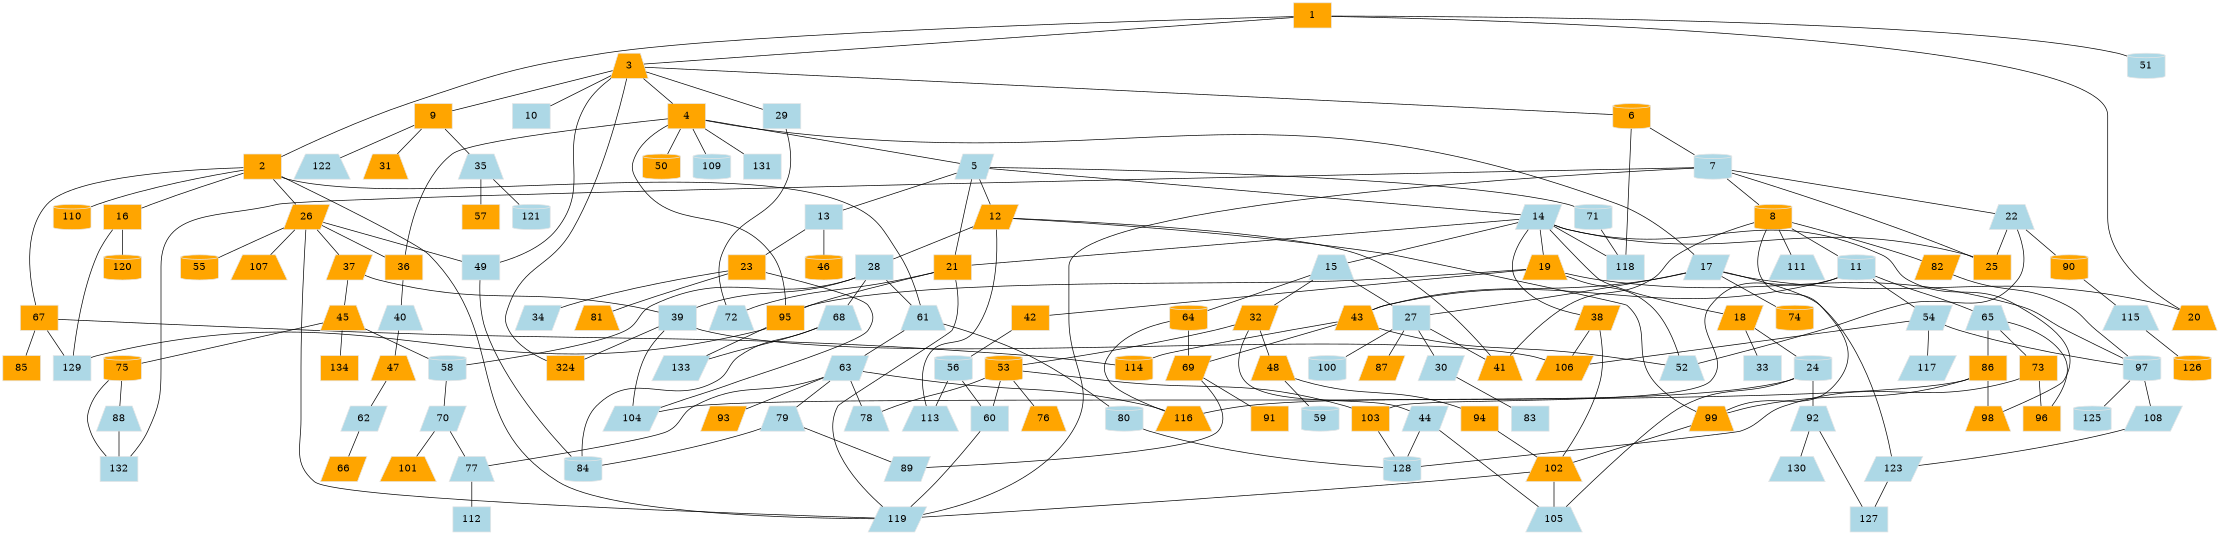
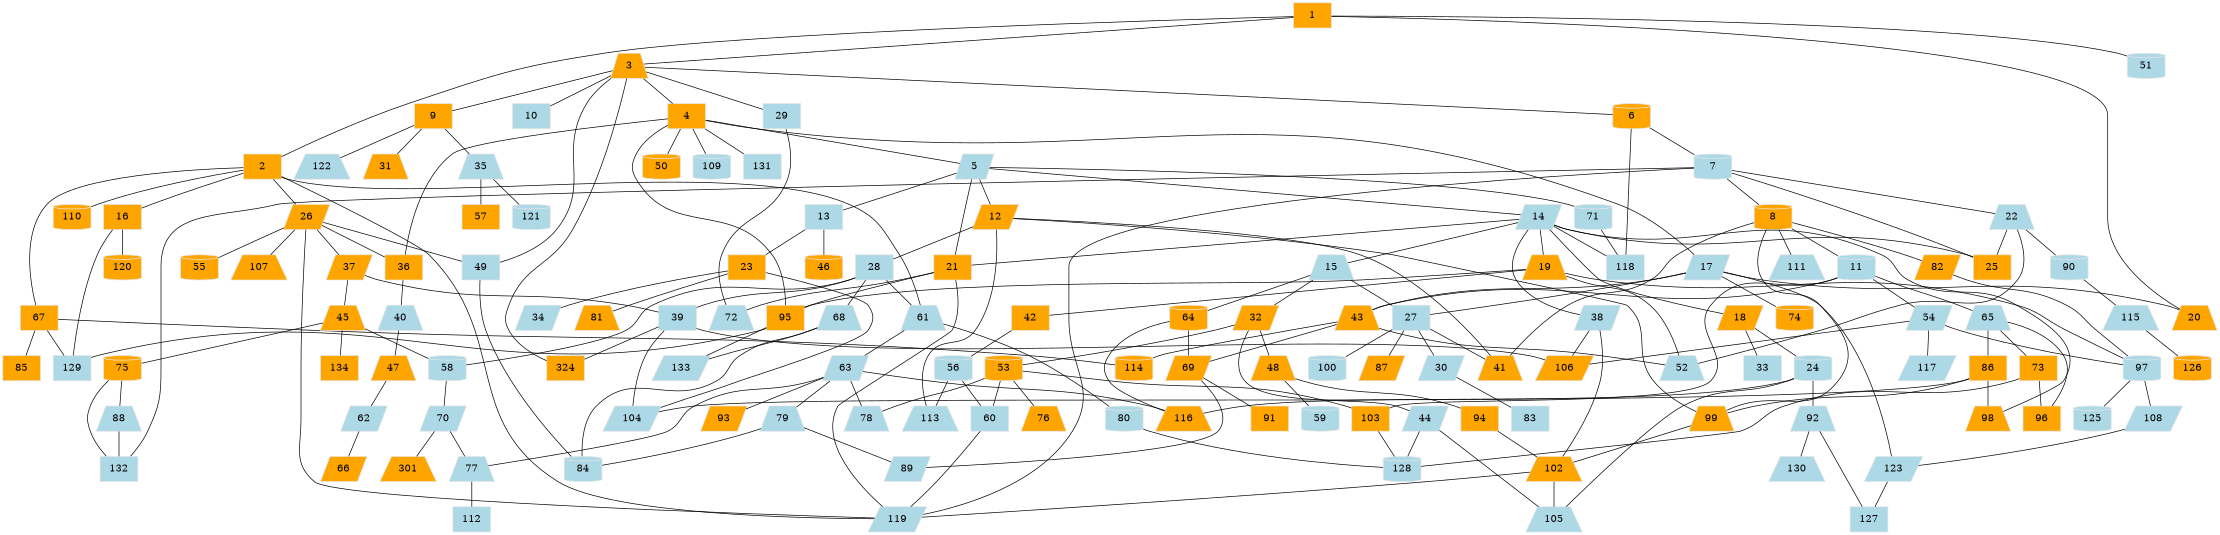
node "90": fillcolor orange -> lightblue
node "38": fillcolor orange -> lightblue
node "101": label "101" -> "301"
